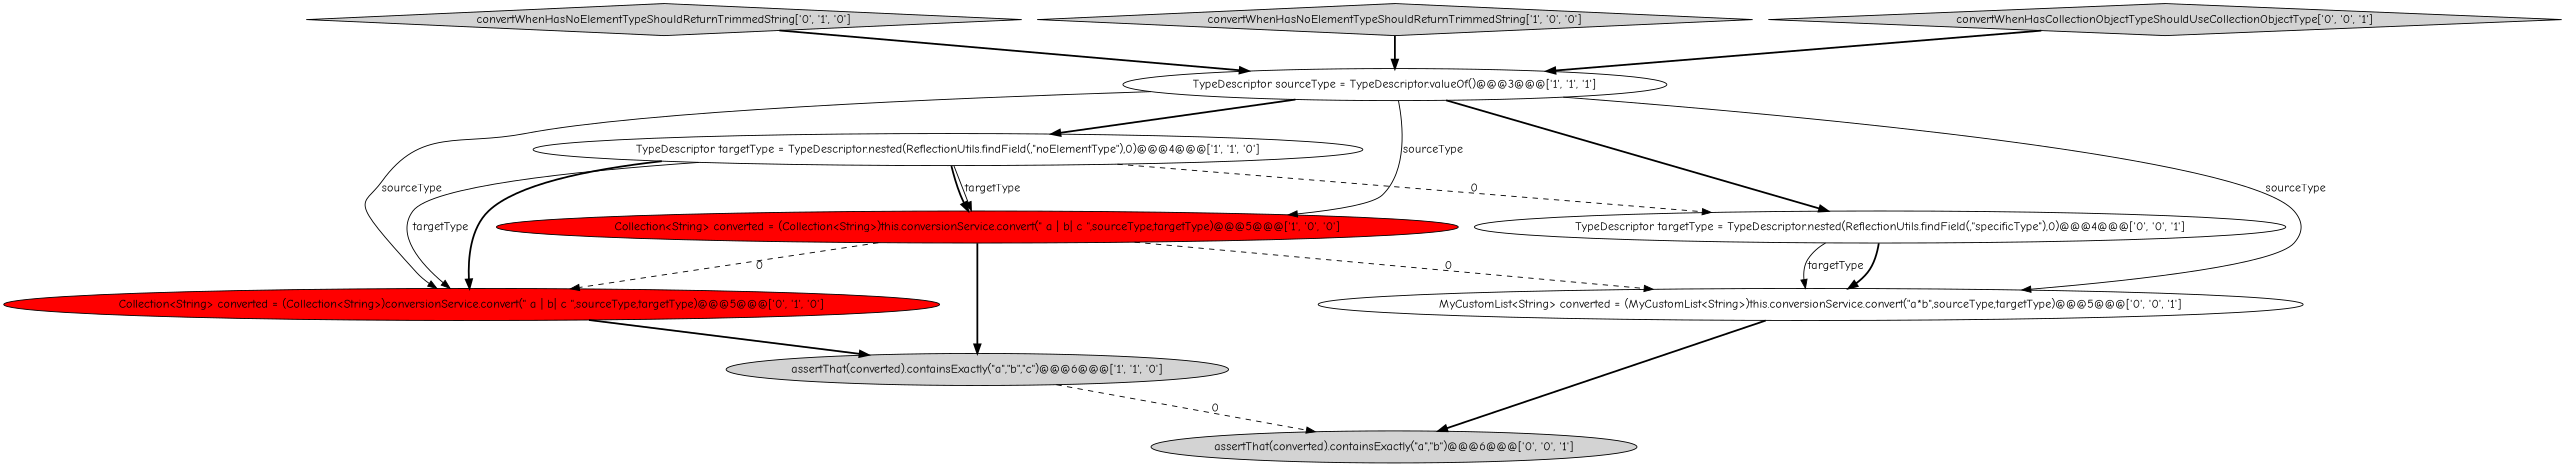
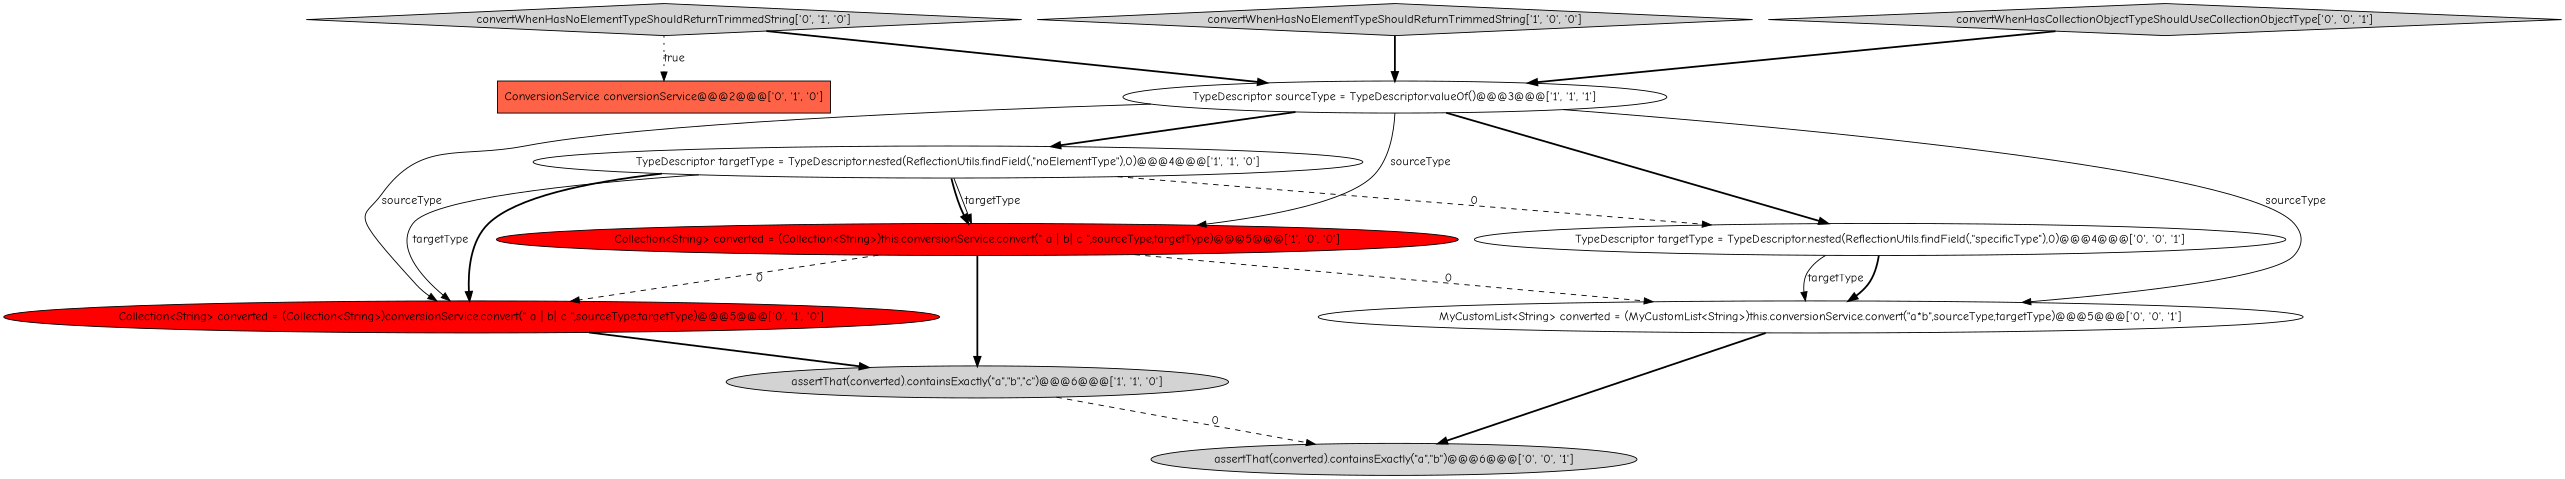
node "ConversionService conversionService@@@2@@@['0', '1', '0']": added
